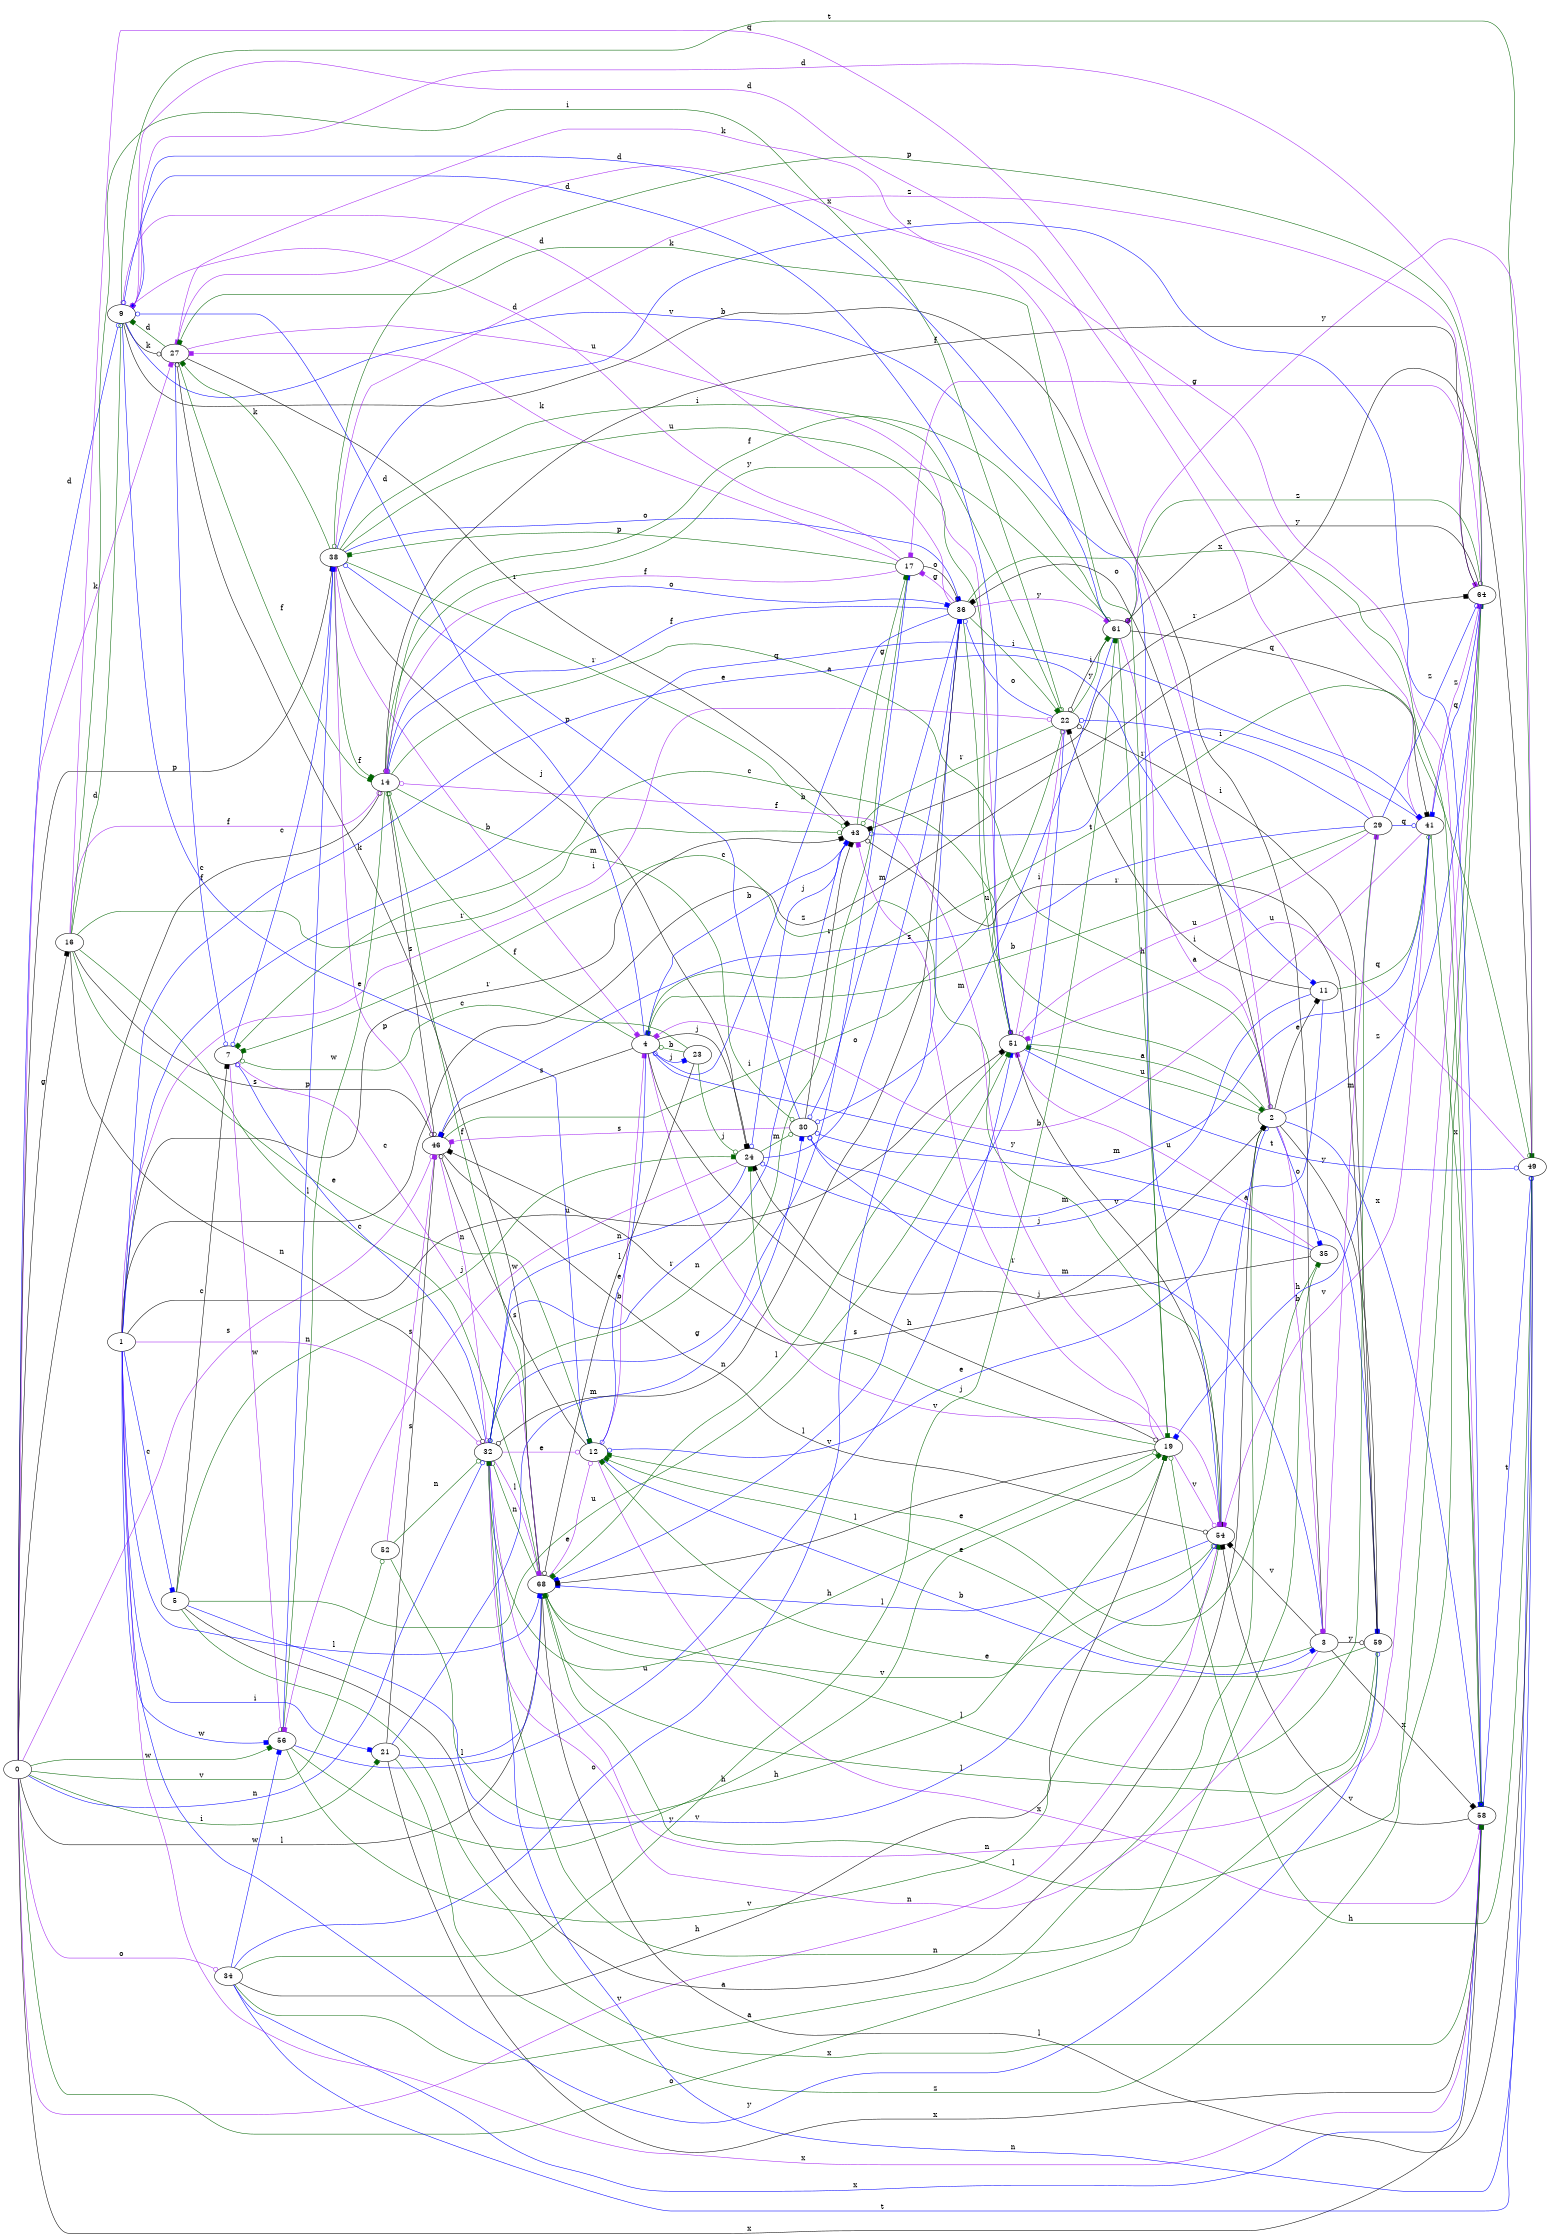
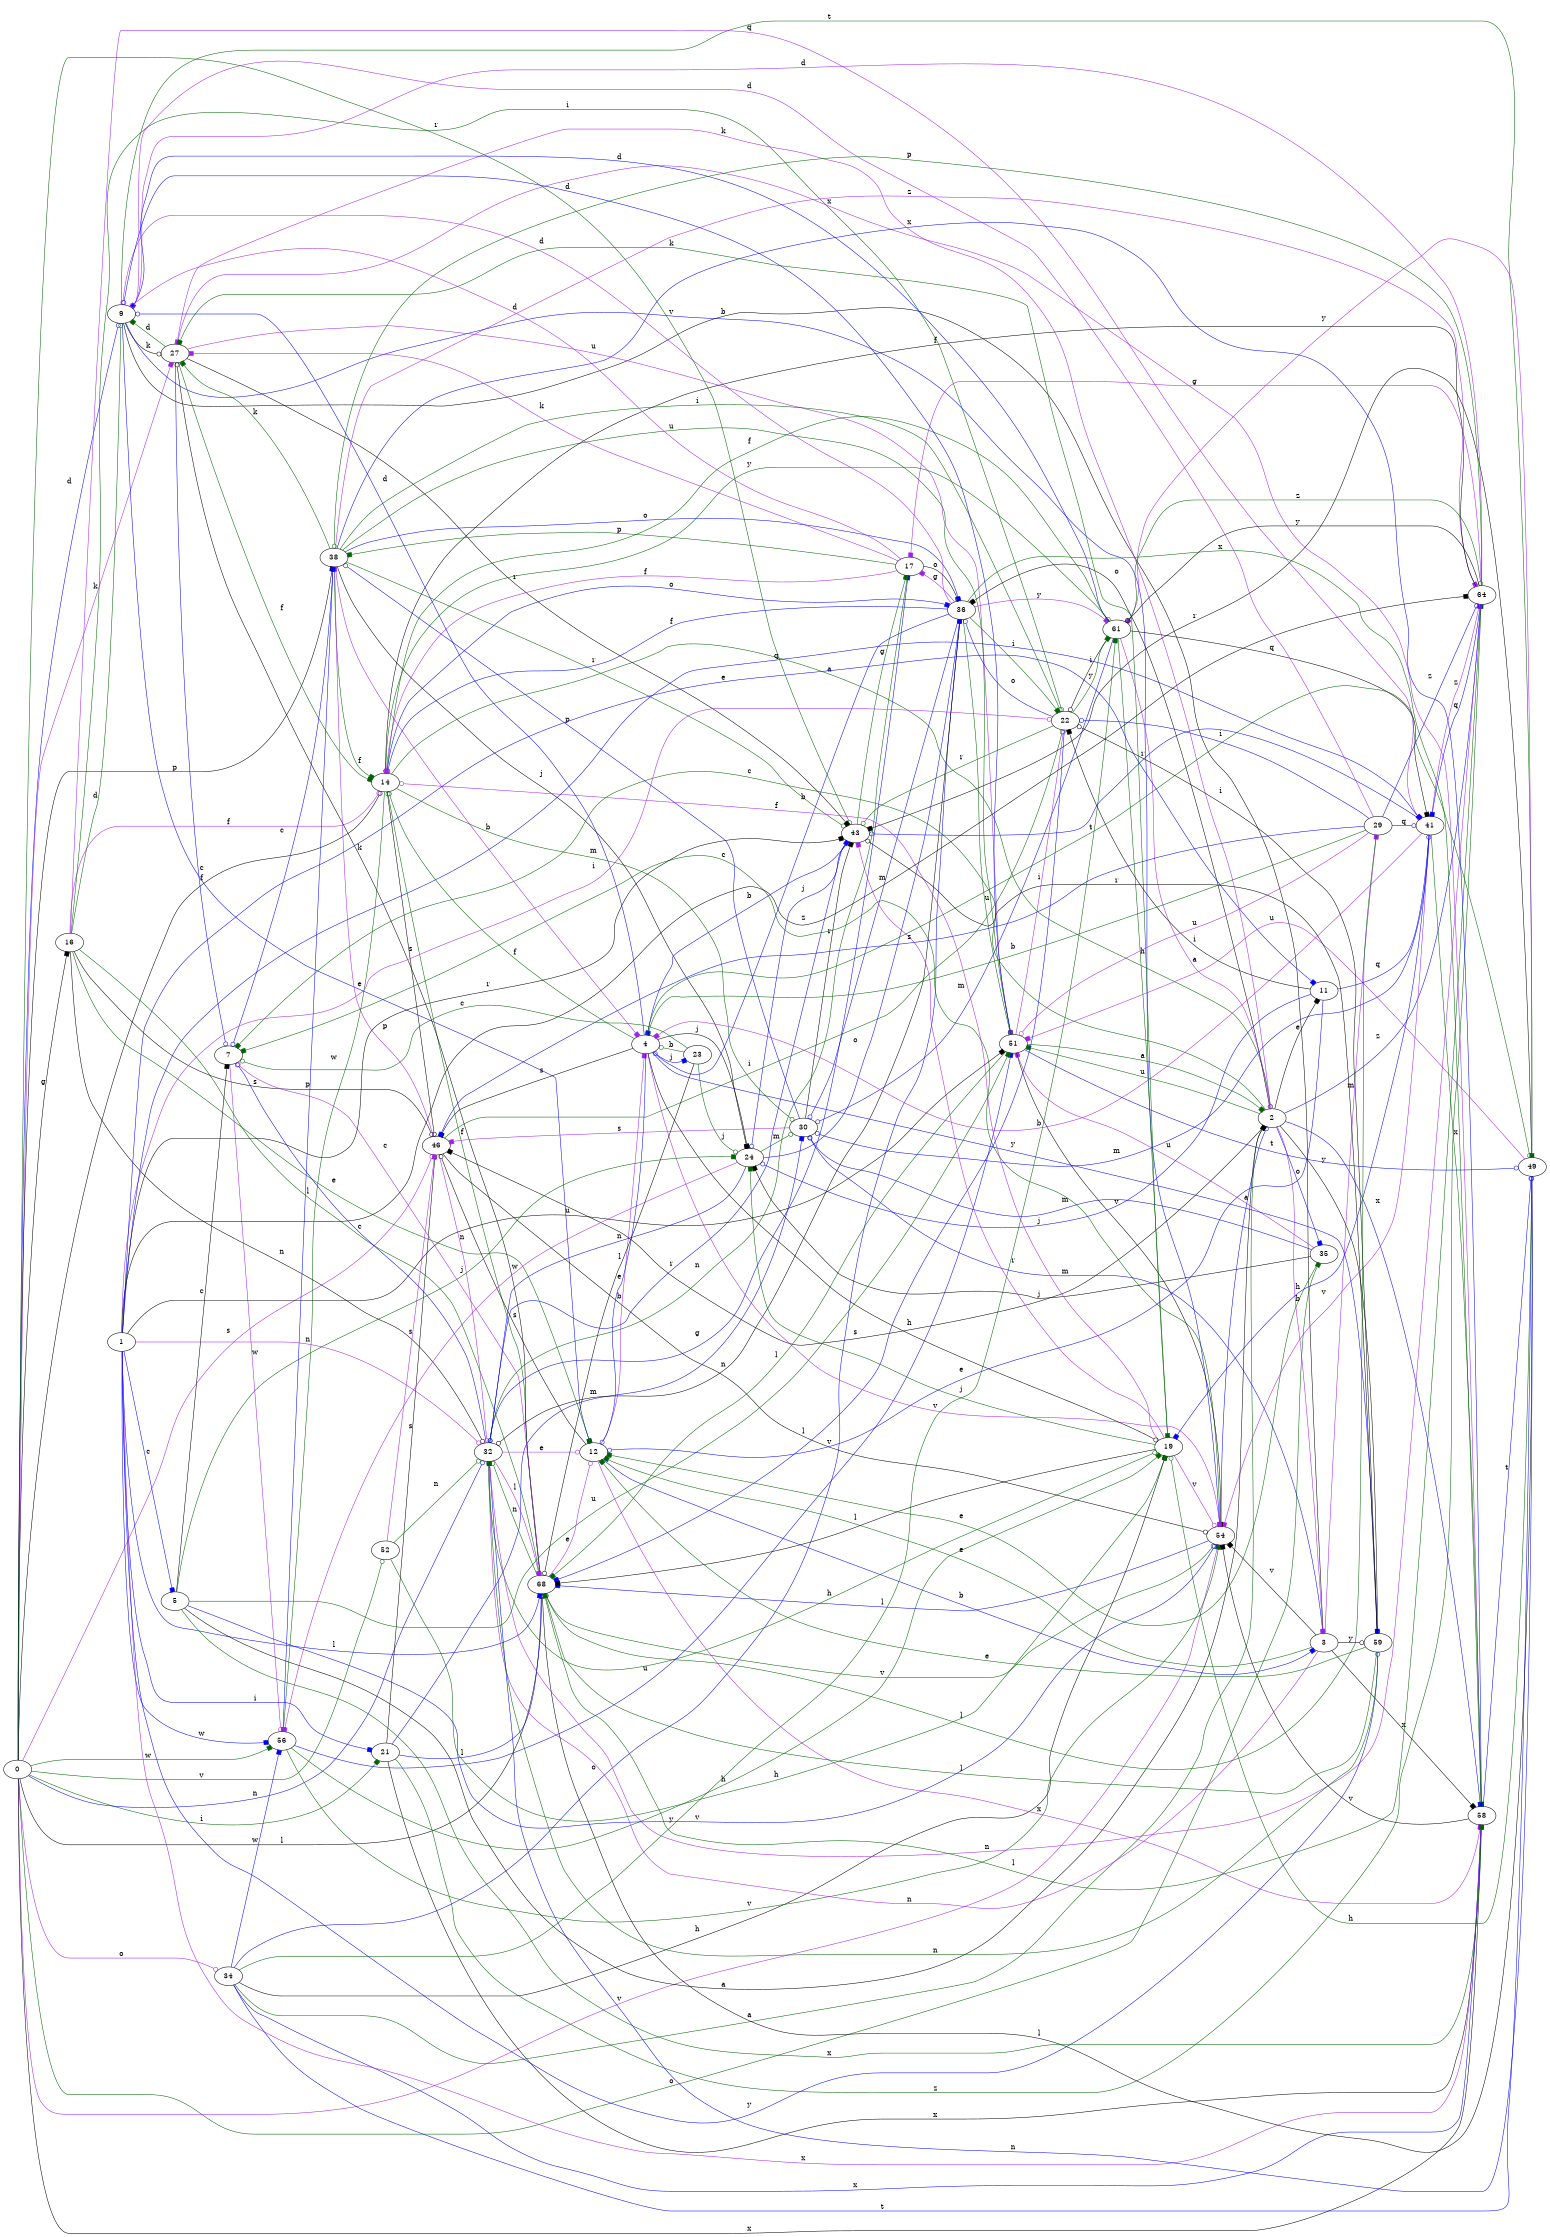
edge "16" -> "43": now "0" -> "43"
edge "11" -> "41": color darkgreen -> blue
